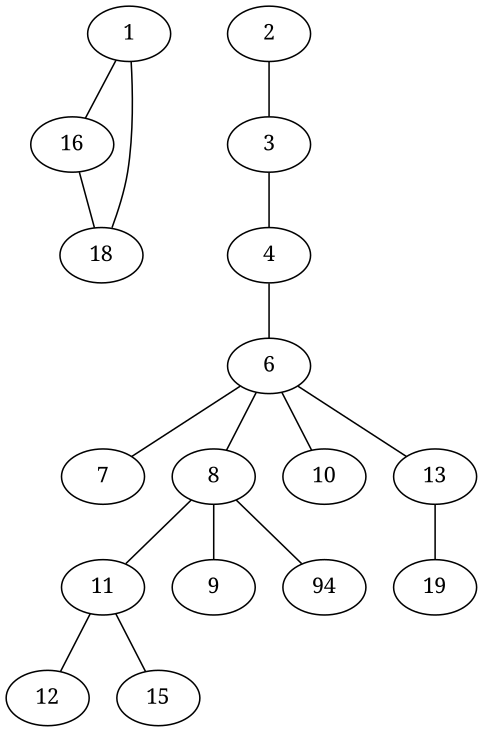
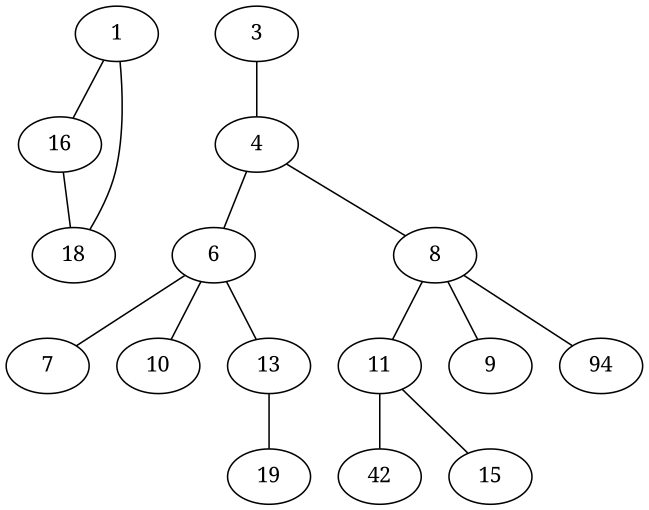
node "2": removed
edge "6" -- "8": now "4" -- "8"
node "12": label "12" -> "42"
